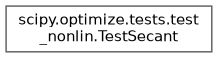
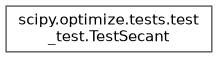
node "scipy.optimize.tests.test _nonlin.TestSecant": label "scipy.optimize.tests.test _nonlin.TestSecant" -> "scipy.optimize.tests.test _test.TestSecant"
